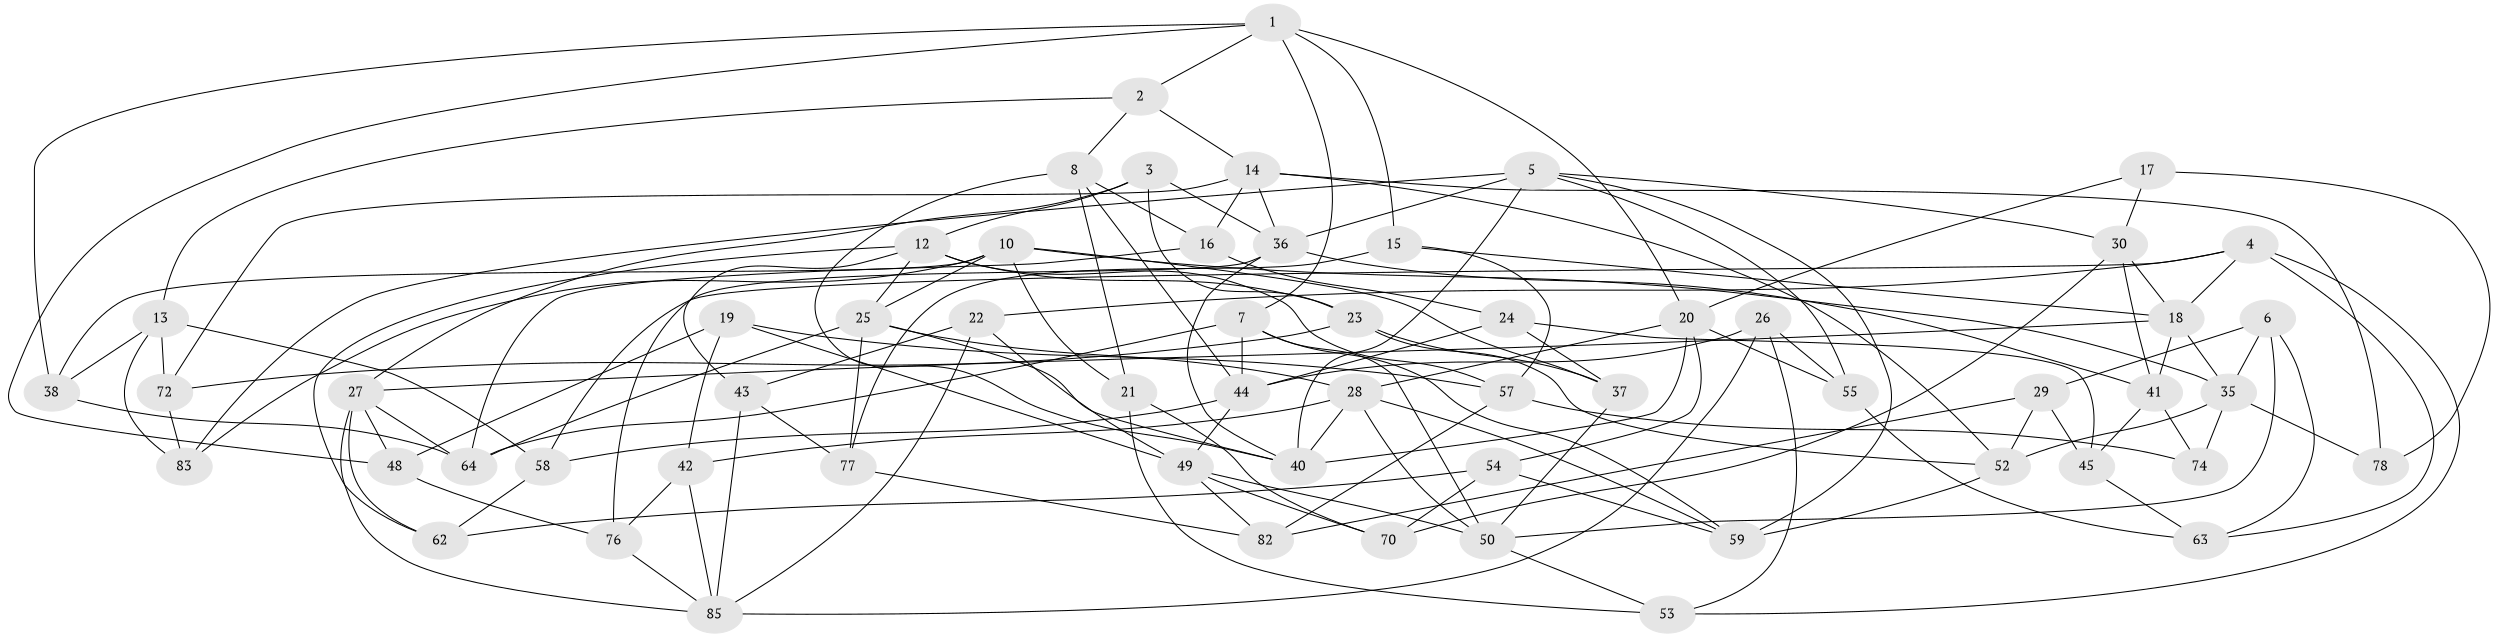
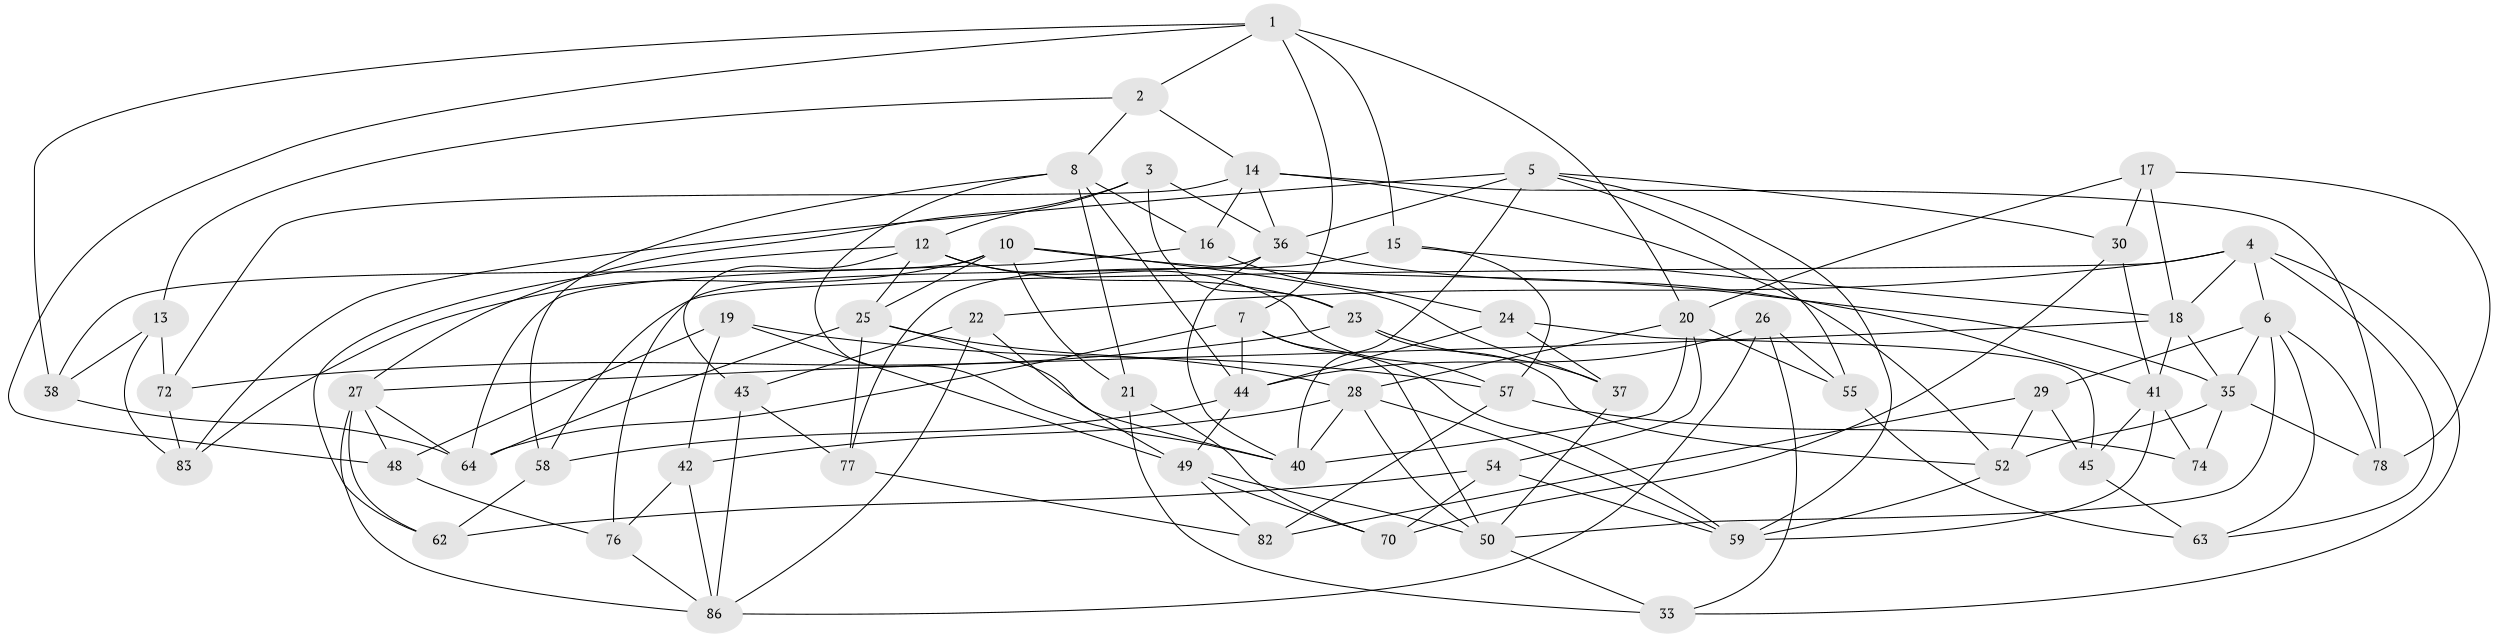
edge "4" -- "6": added
edge "30" -- "18": now "17" -- "18"
edge "13" -- "58": now "8" -- "58"
edge "6" -- "78": added
edge "41" -- "59": added
node "85": label "85" -> "86"
node "53": label "53" -> "33"
